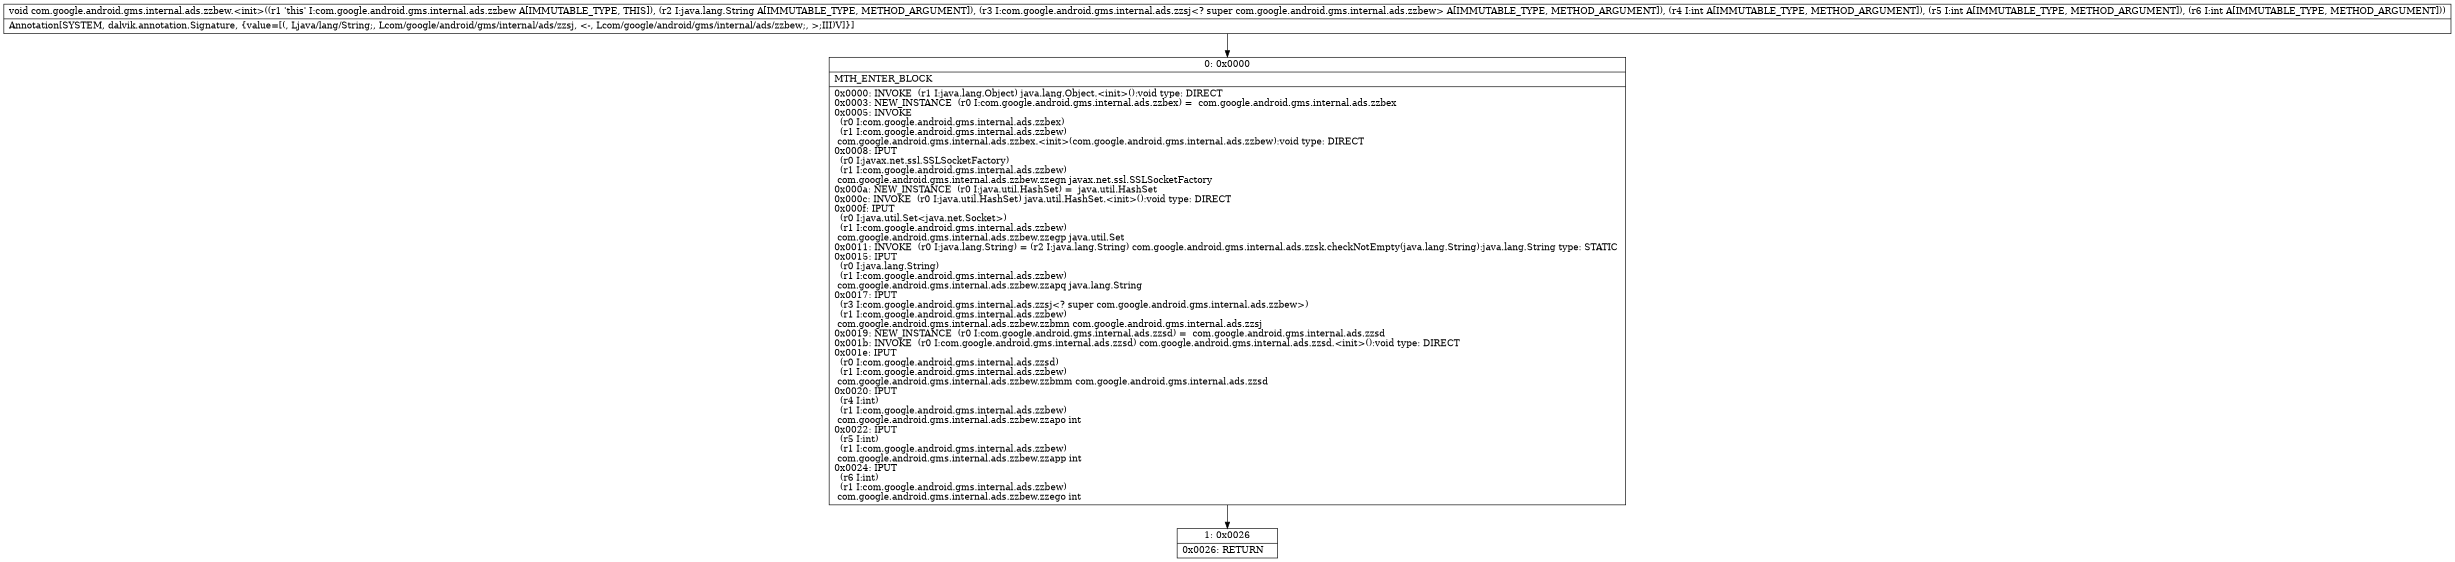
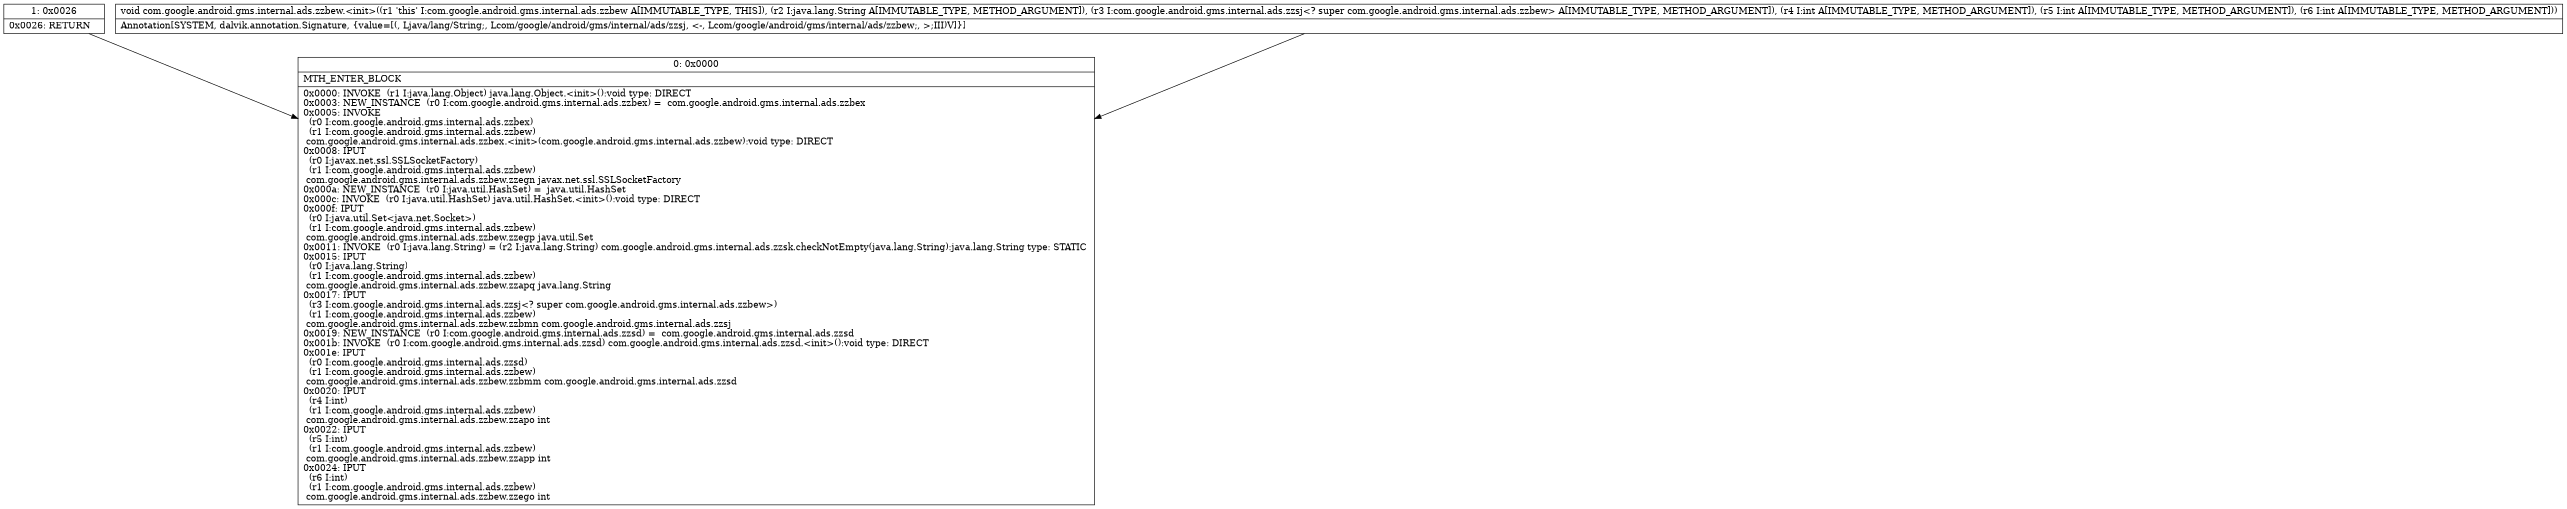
edge "0: 0x0000" -> "1: 0x0026": reversed
